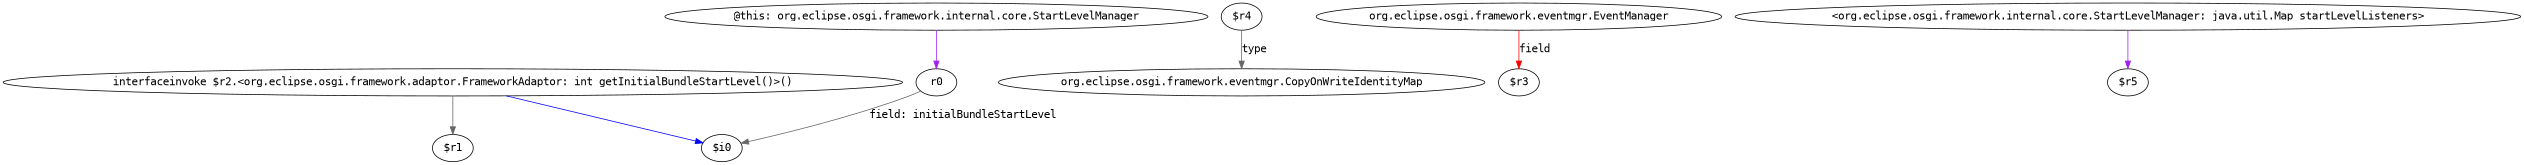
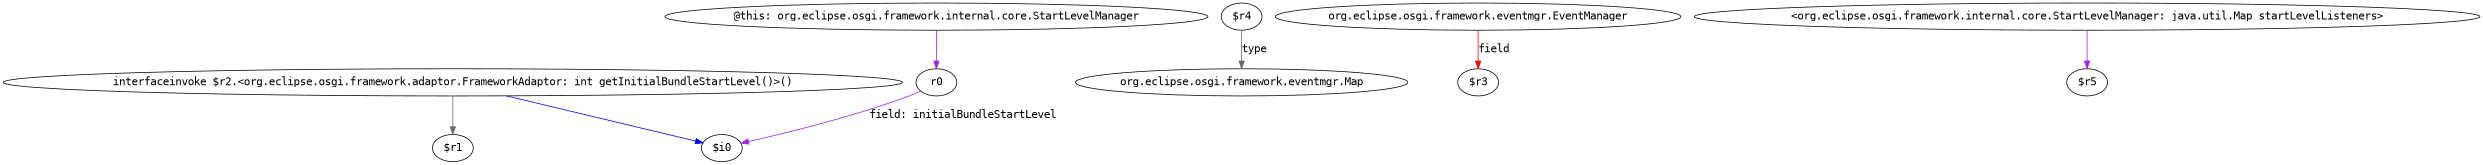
node "org.eclipse.osgi.framework.eventmgr.CopyOnWriteIdentityMap": label "org.eclipse.osgi.framework.eventmgr.CopyOnWriteIdentityMap" -> "org.eclipse.osgi.framework.eventmgr.Map"
edge "r0" -> "$i0": color gray40 -> purple
